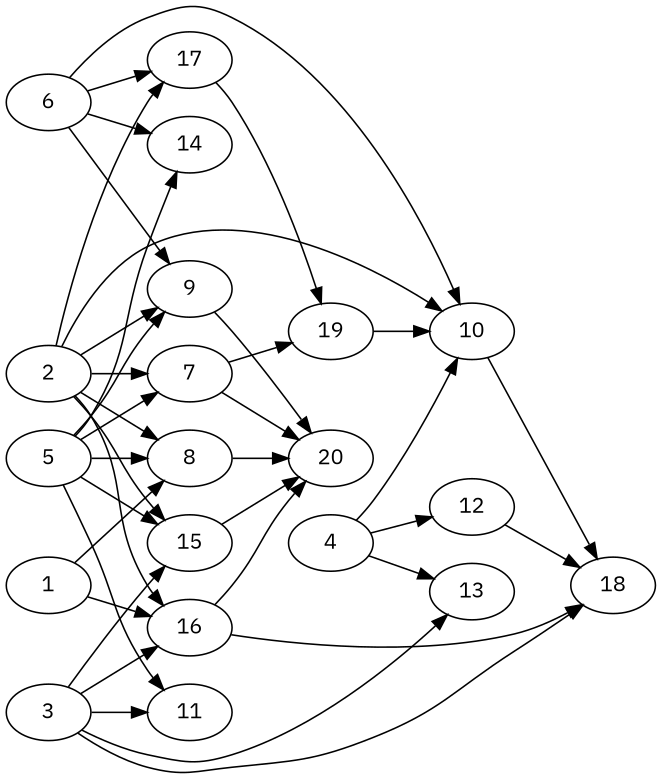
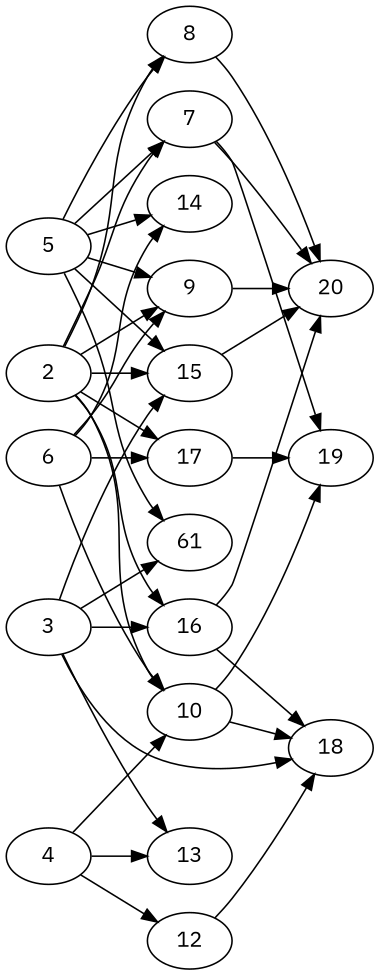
edge "19" -> "10": reversed
node "1": removed
node "11": label "11" -> "61"
